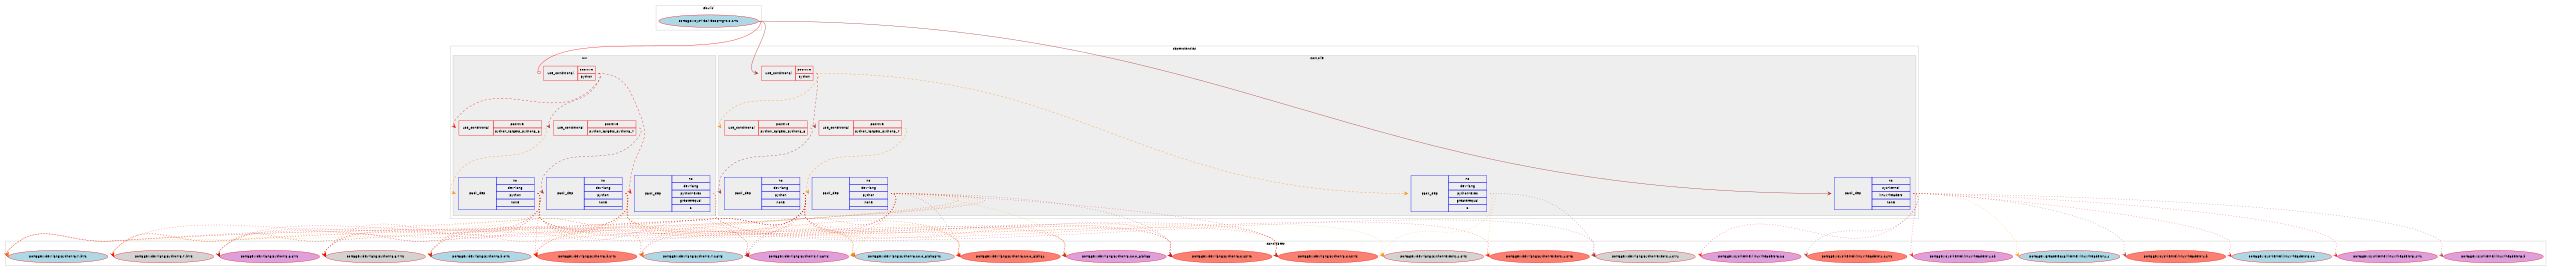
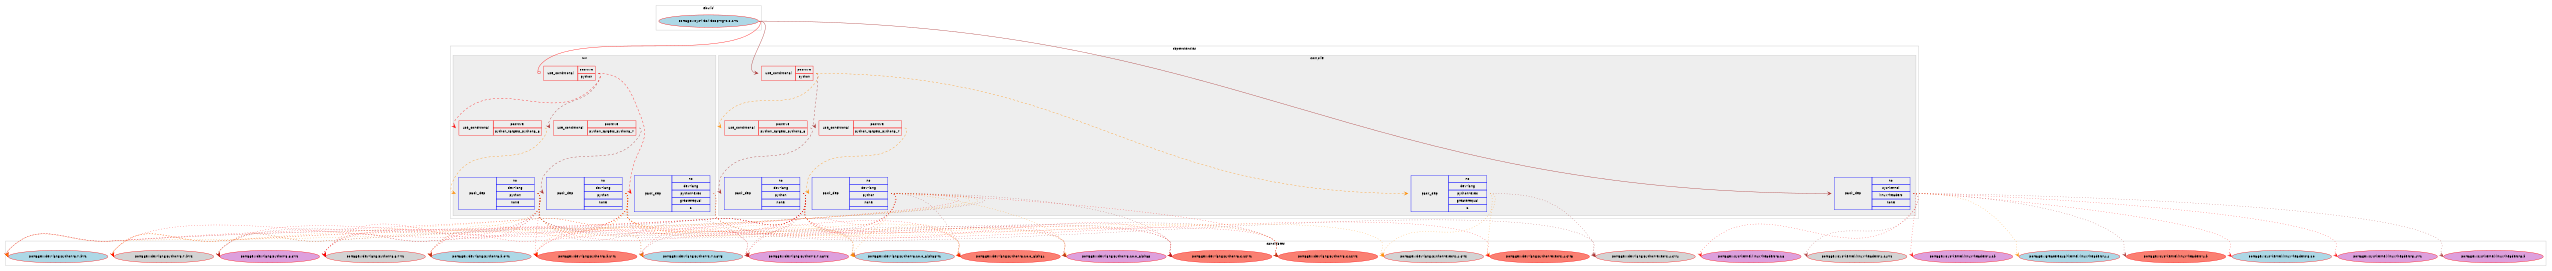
node "portage://sys-kernel/linux-headers-4.14-r1": fillcolor salmon -> lightgrey
